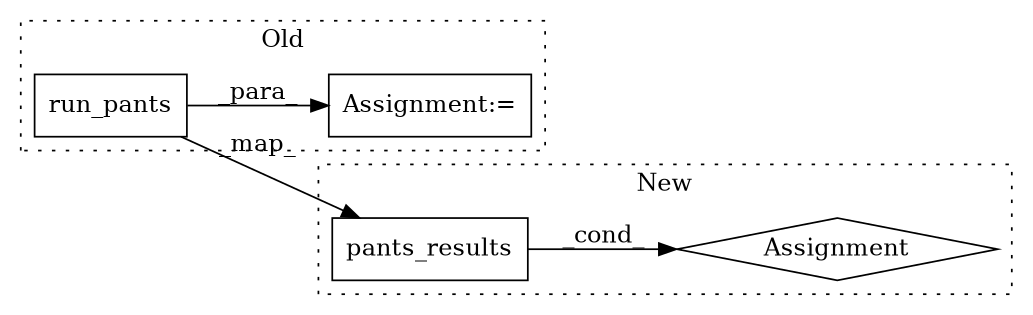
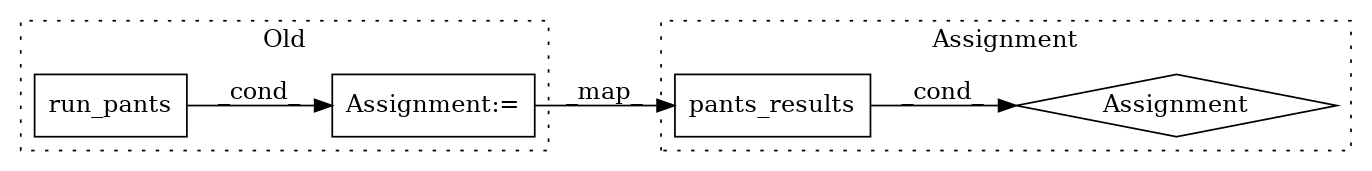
edge "run_pants" -> "Assignment:=": label "_para_" -> "_cond_"
edge "run_pants" -> "pants_results": now "Assignment:=" -> "pants_results"
cluster "New": label "New" -> "Assignment"
